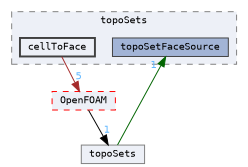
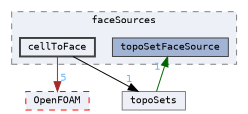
cluster "topoSets": label "topoSets" -> "faceSources"
edge "OpenFOAM" -> "topoSets": now "cellToFace" -> "topoSets"
